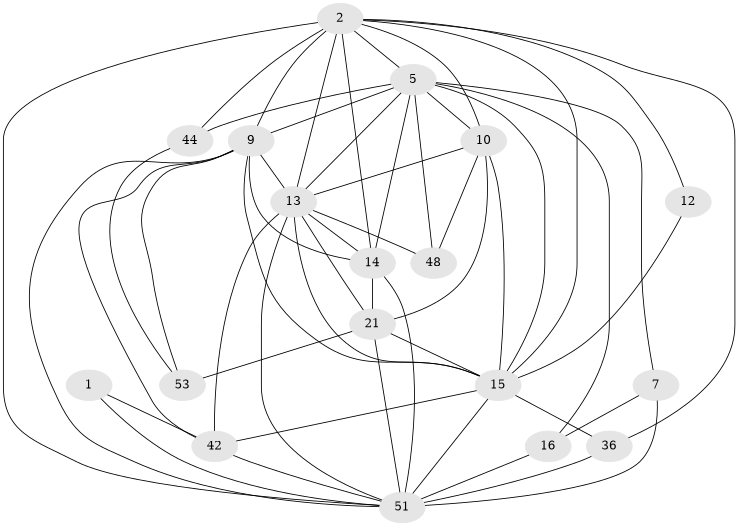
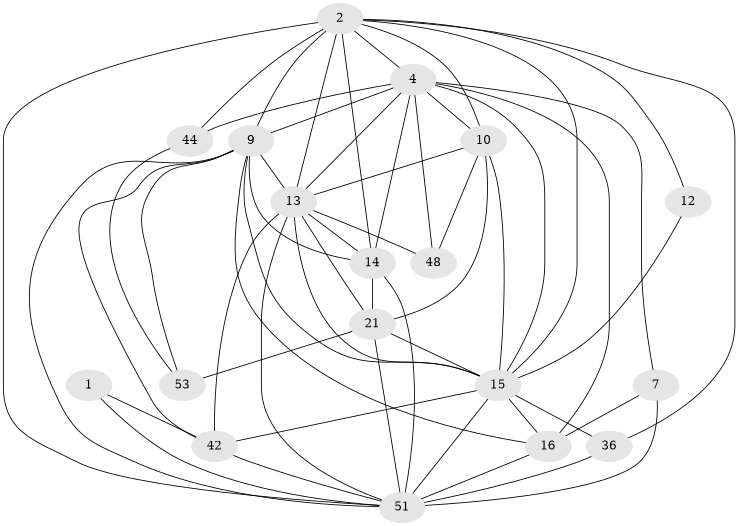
node "5": label "5" -> "4"
edge "9" -- "16": added
edge "15" -- "16": added
